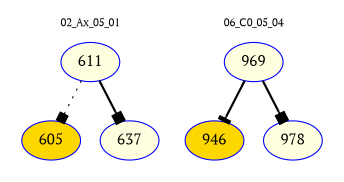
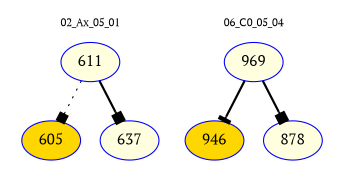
node "978": label "978" -> "878"
